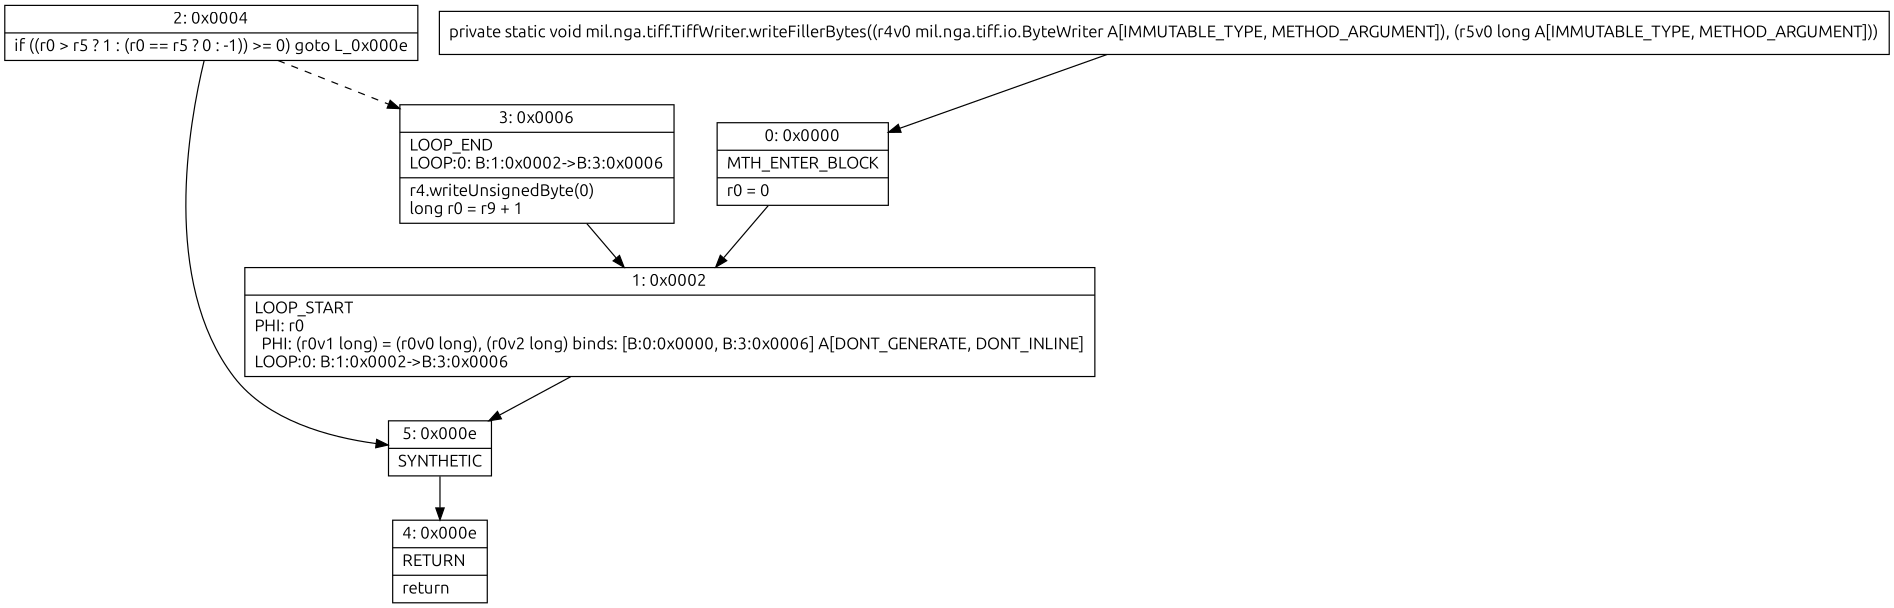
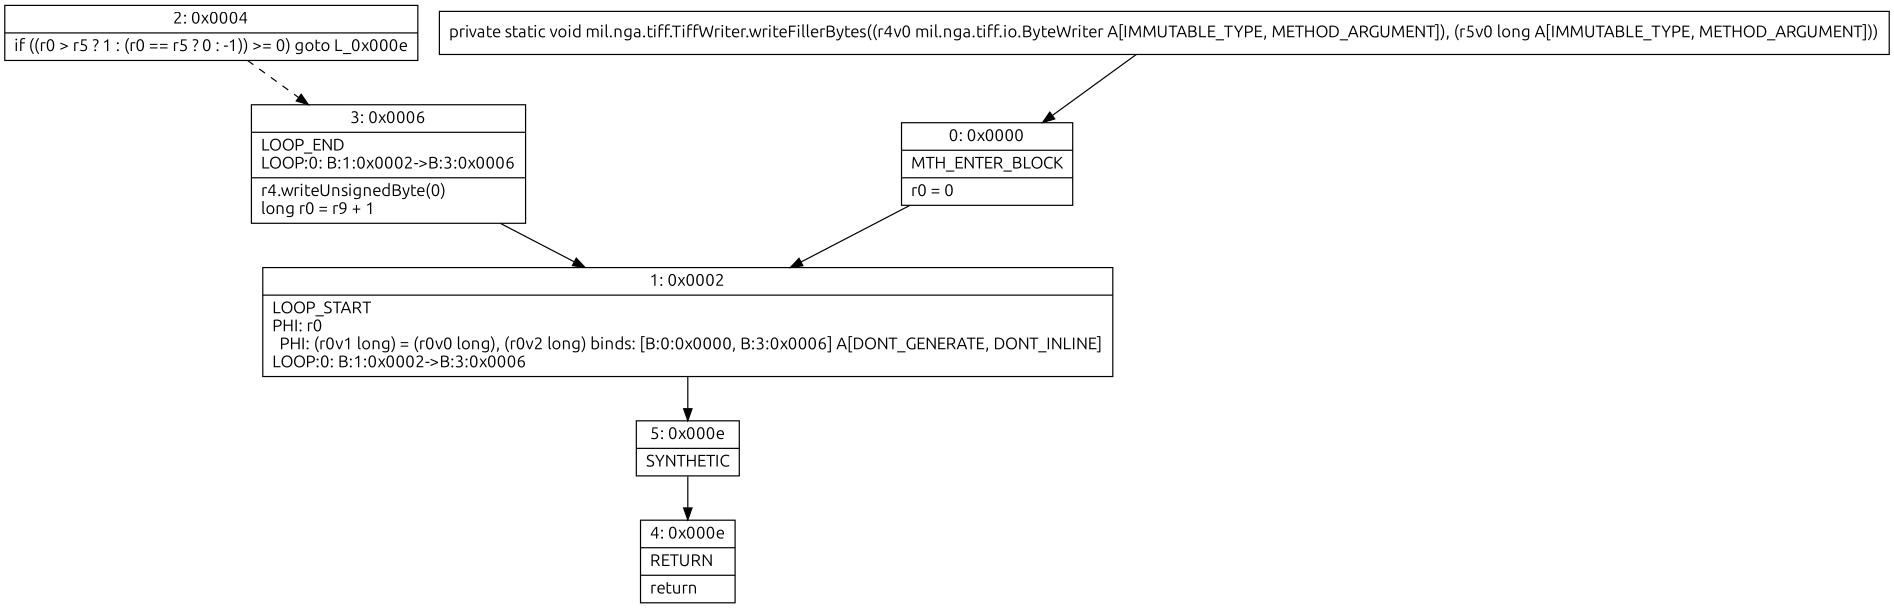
edge "2: 0x0004" -> "5: 0x000e": removed
